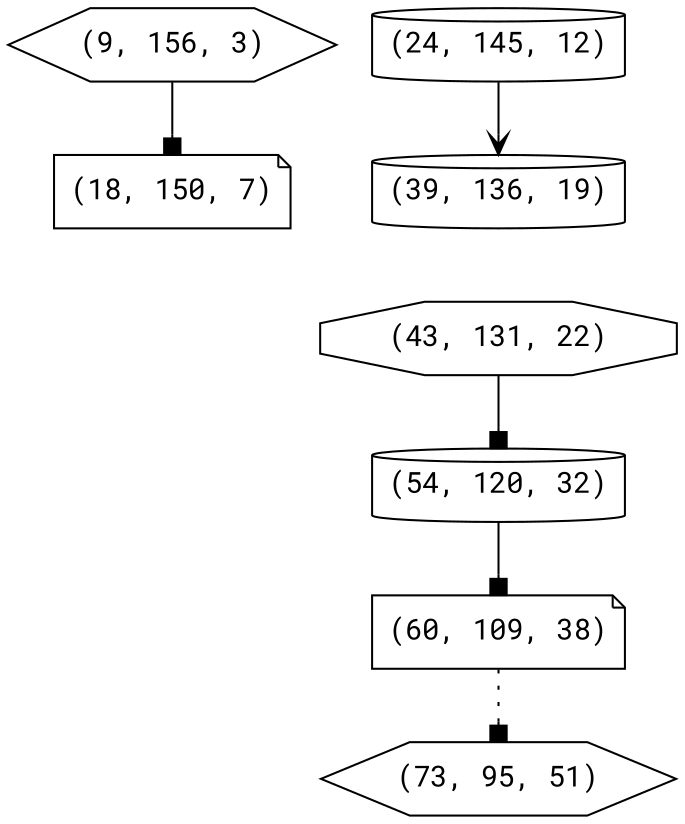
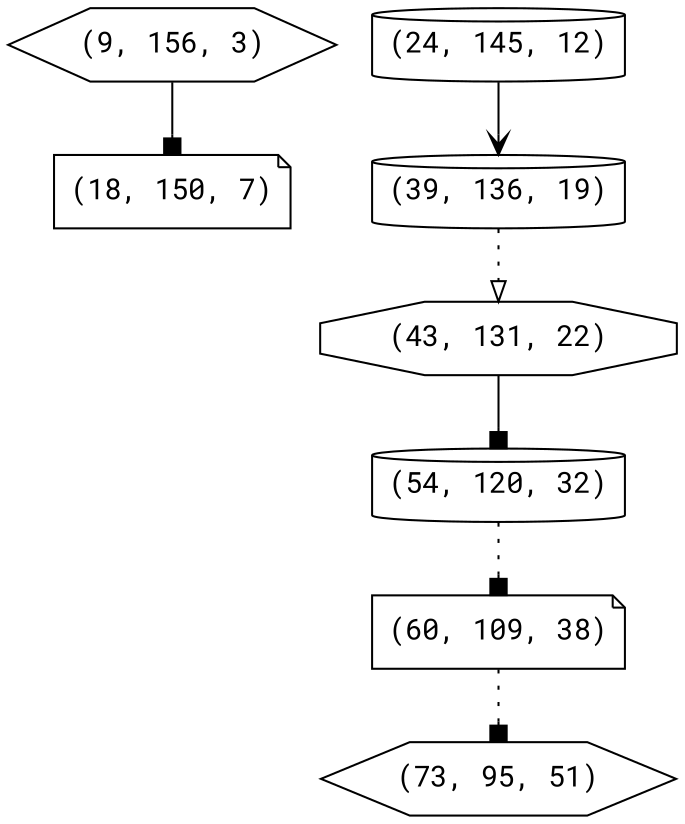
edge "(39, 136, 19)" -> "(43, 131, 22)": added
edge "(54, 120, 32)" -> "(60, 109, 38)": style solid -> dotted
